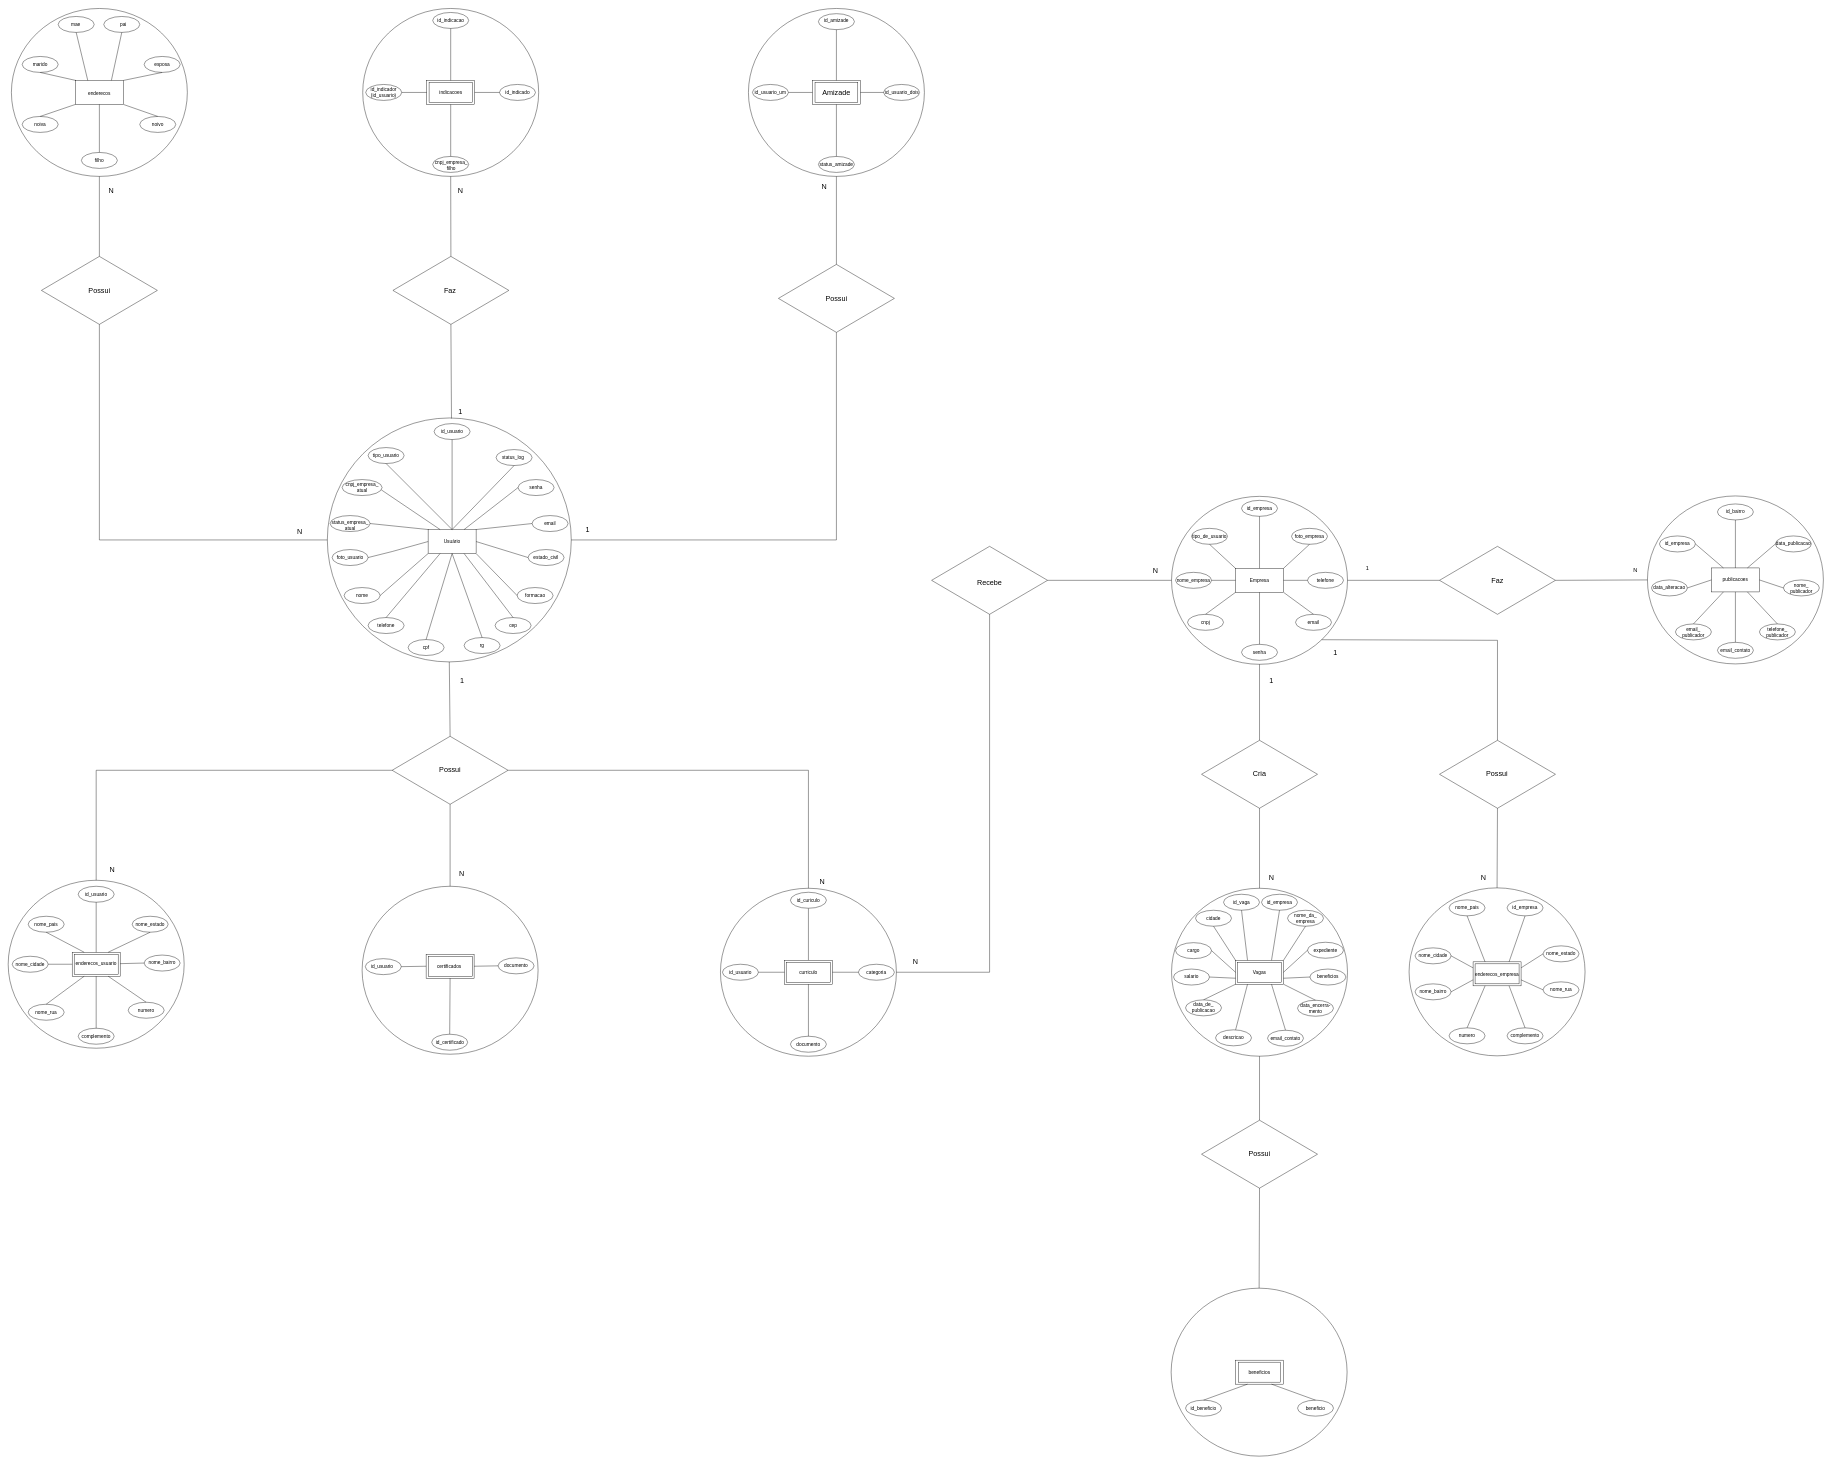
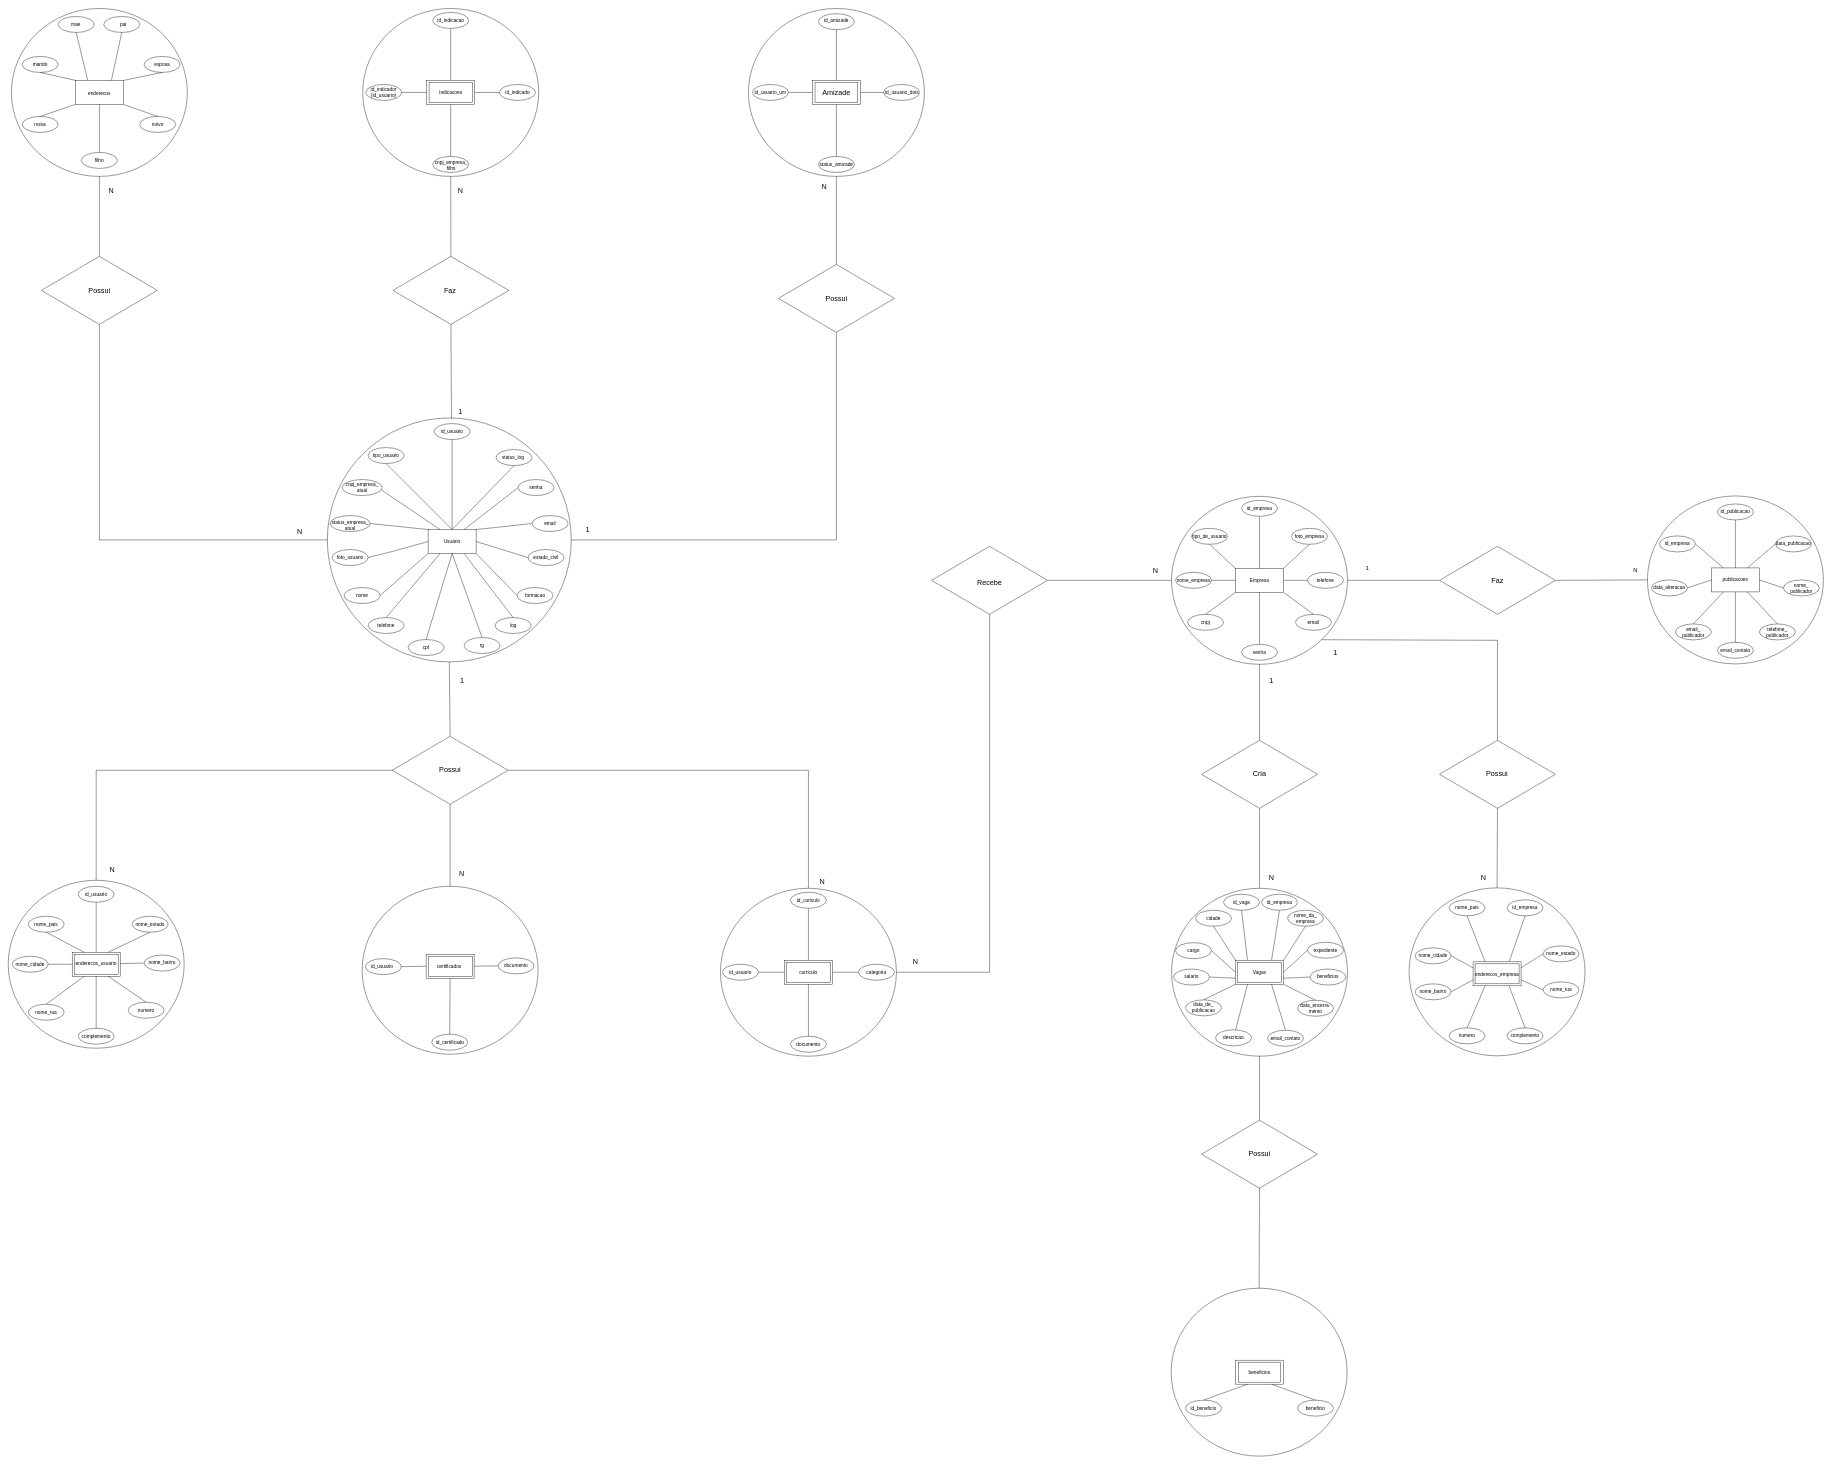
node "id_bairro": label "id_bairro" -> "id_publicacao"
node "cep": label "cep" -> "log"
